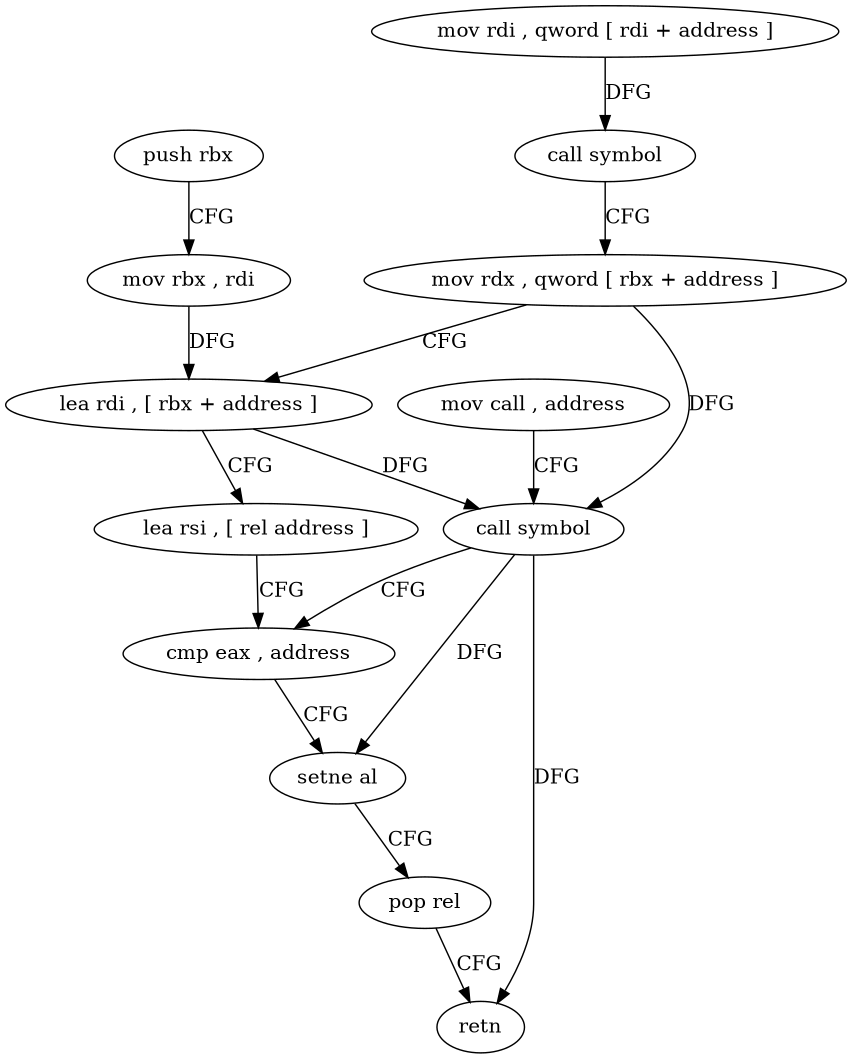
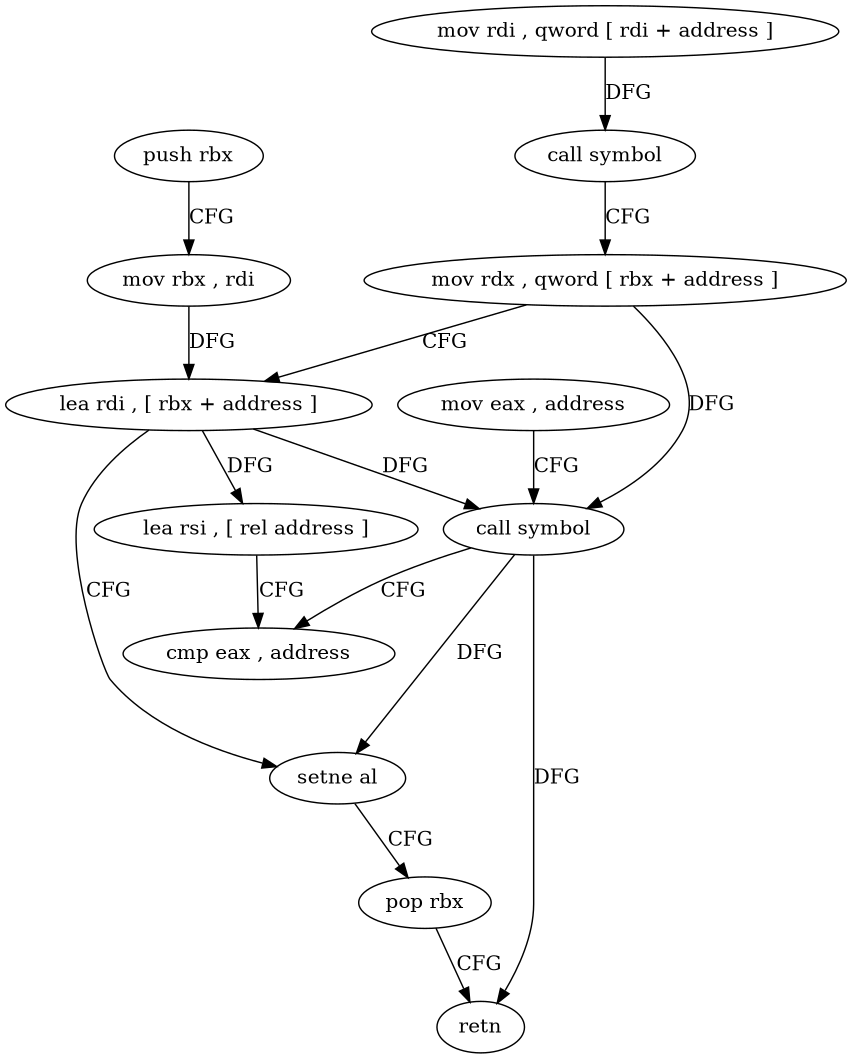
node "mov call , address": label "mov call , address" -> "mov eax , address"
edge "lea rdi , [ rbx + address ]" -> "lea rsi , [ rel address ]": label "CFG" -> "DFG"
edge "cmp eax , address" -> "setne al": now "lea rdi , [ rbx + address ]" -> "setne al"
node "pop rel": label "pop rel" -> "pop rbx"
